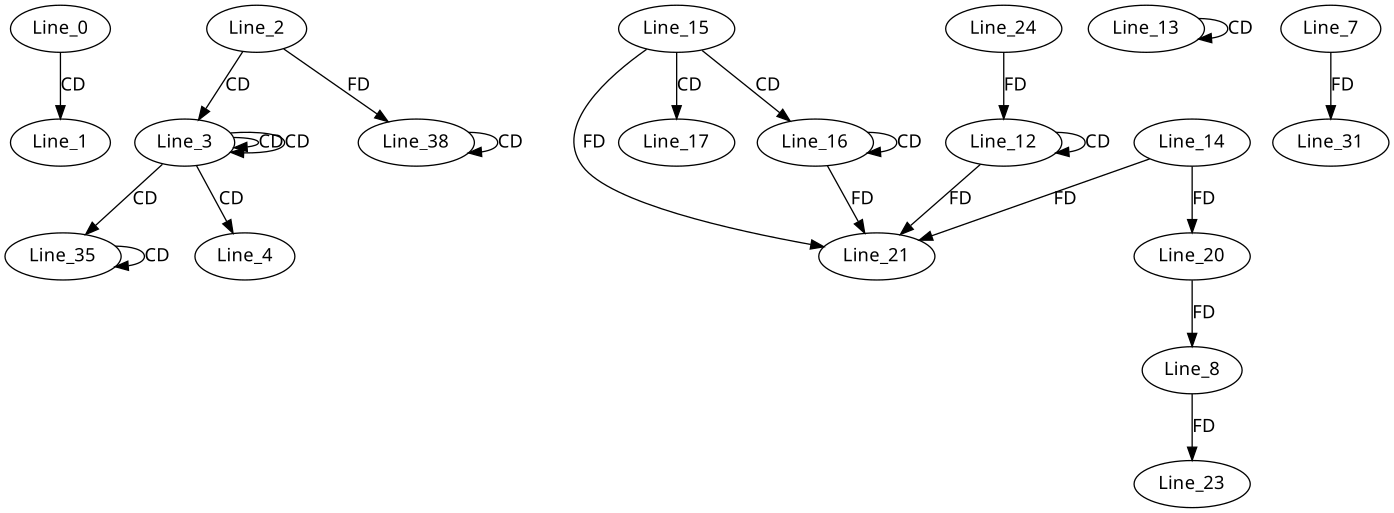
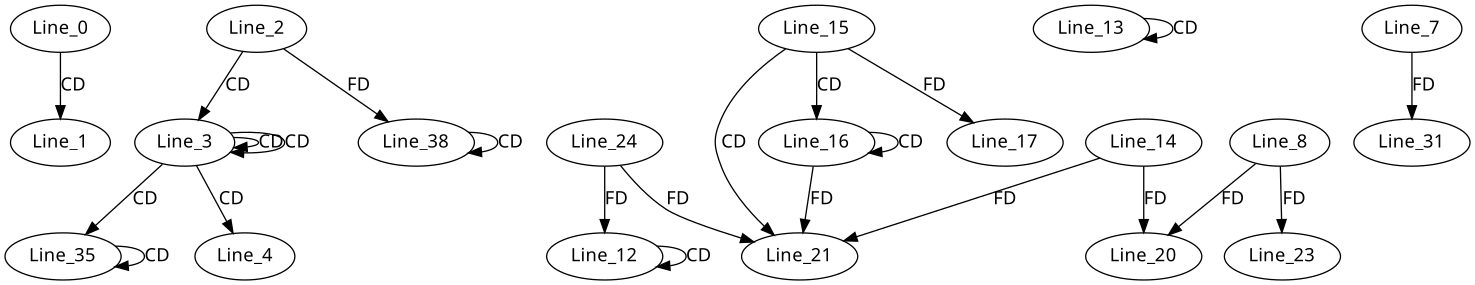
edge "Line_15" -> "Line_17": label "CD" -> "FD"
edge "Line_15" -> "Line_21": label "FD" -> "CD"
edge "Line_12" -> "Line_21": now "Line_24" -> "Line_21"
edge "Line_20" -> "Line_8": reversed
